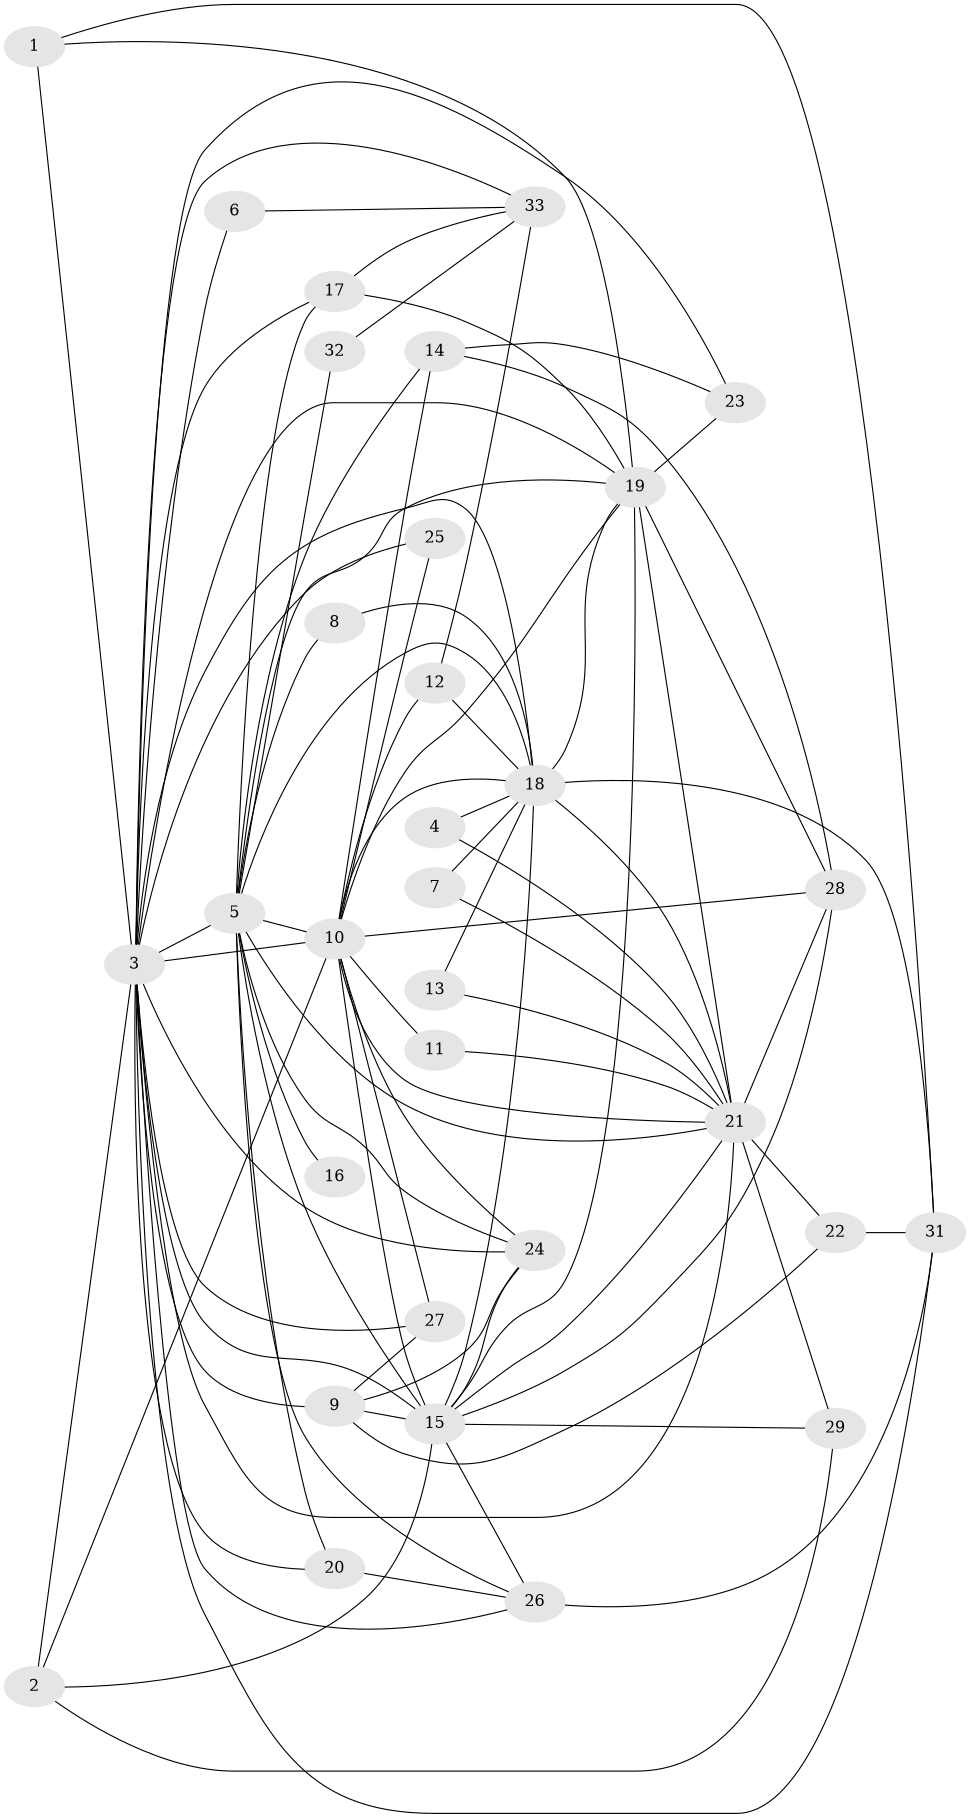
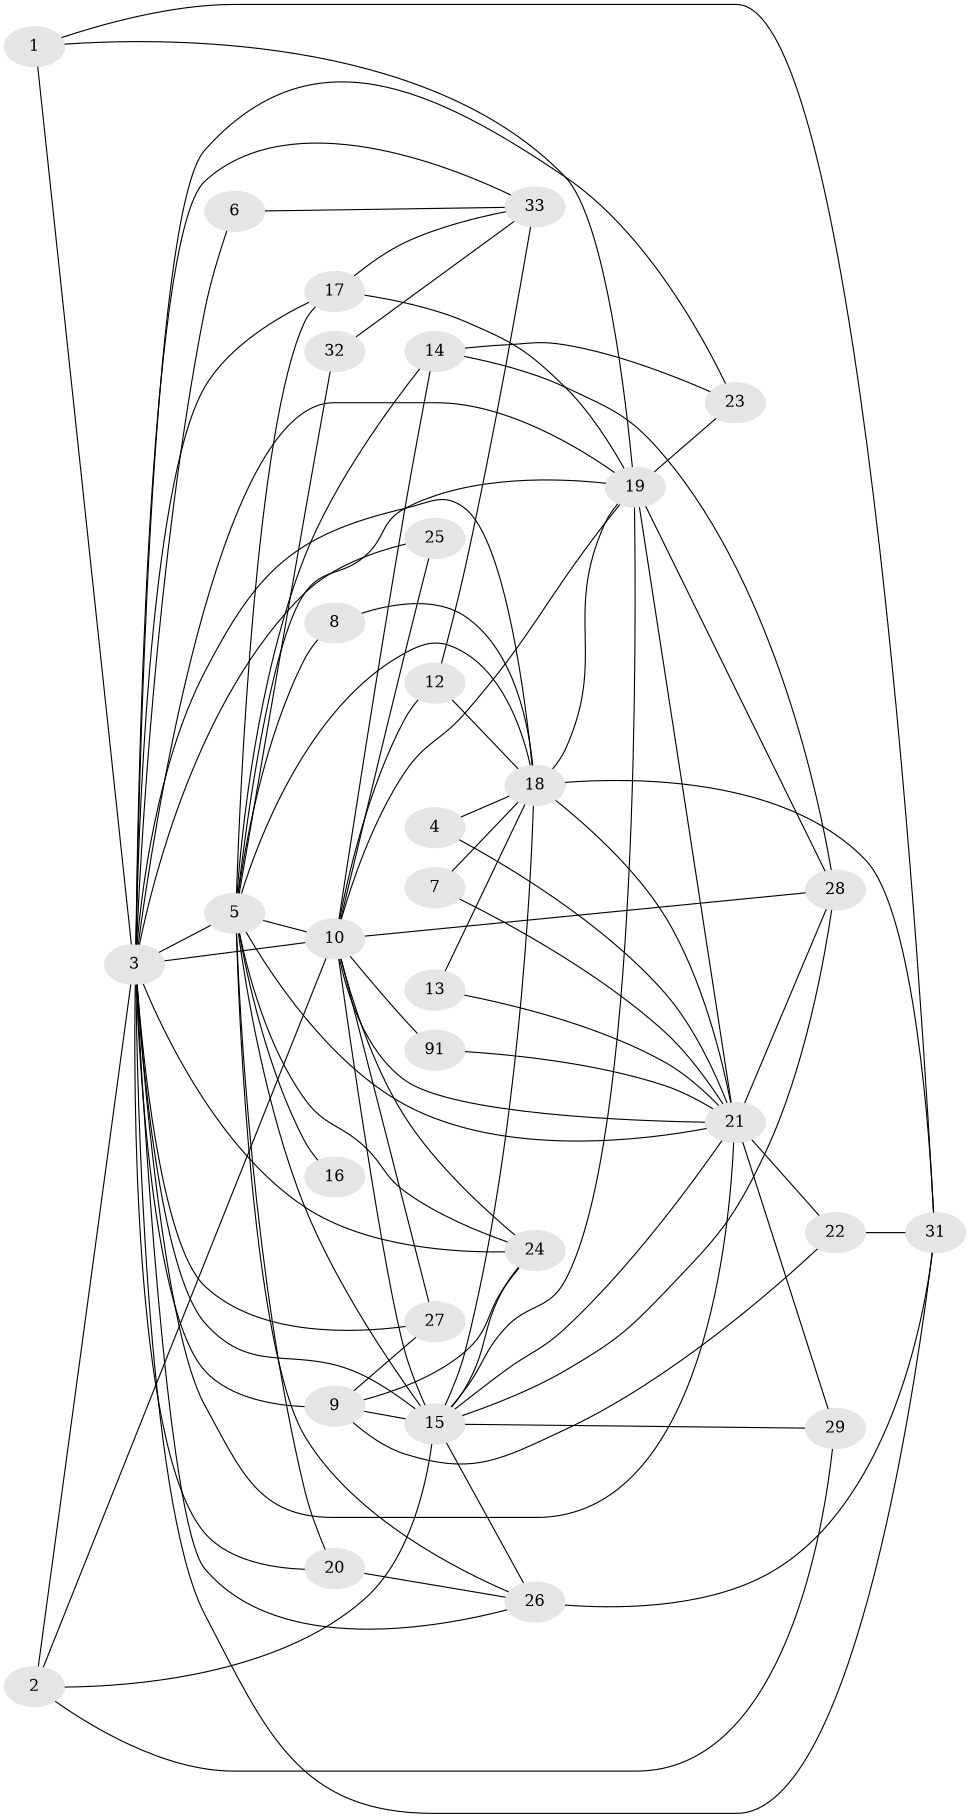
edge "18" -- "10": removed
node "11": label "11" -> "91"
